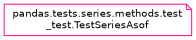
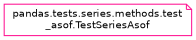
node "pandas.tests.series.methods.test _test.TestSeriesAsof": label "pandas.tests.series.methods.test _test.TestSeriesAsof" -> "pandas.tests.series.methods.test _asof.TestSeriesAsof"
